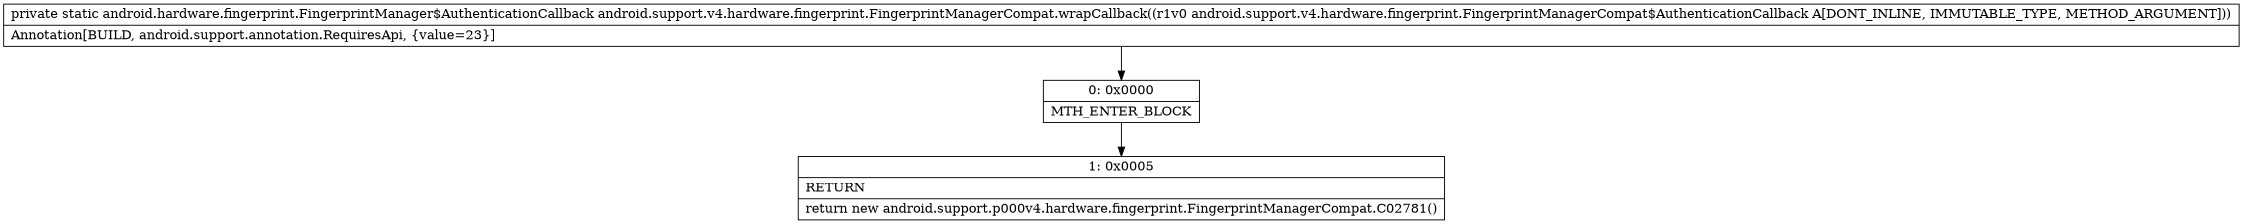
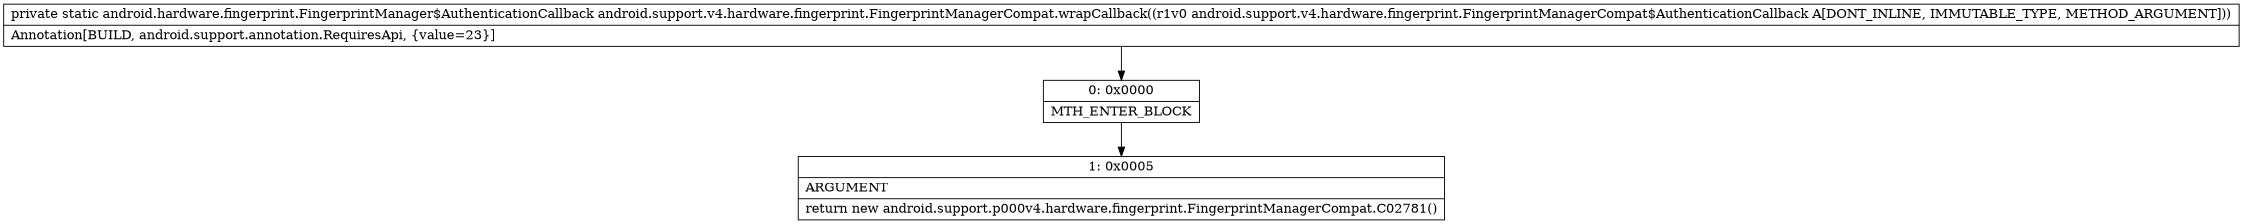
node "1: 0x0005": text "RETURN" -> "ARGUMENT"
